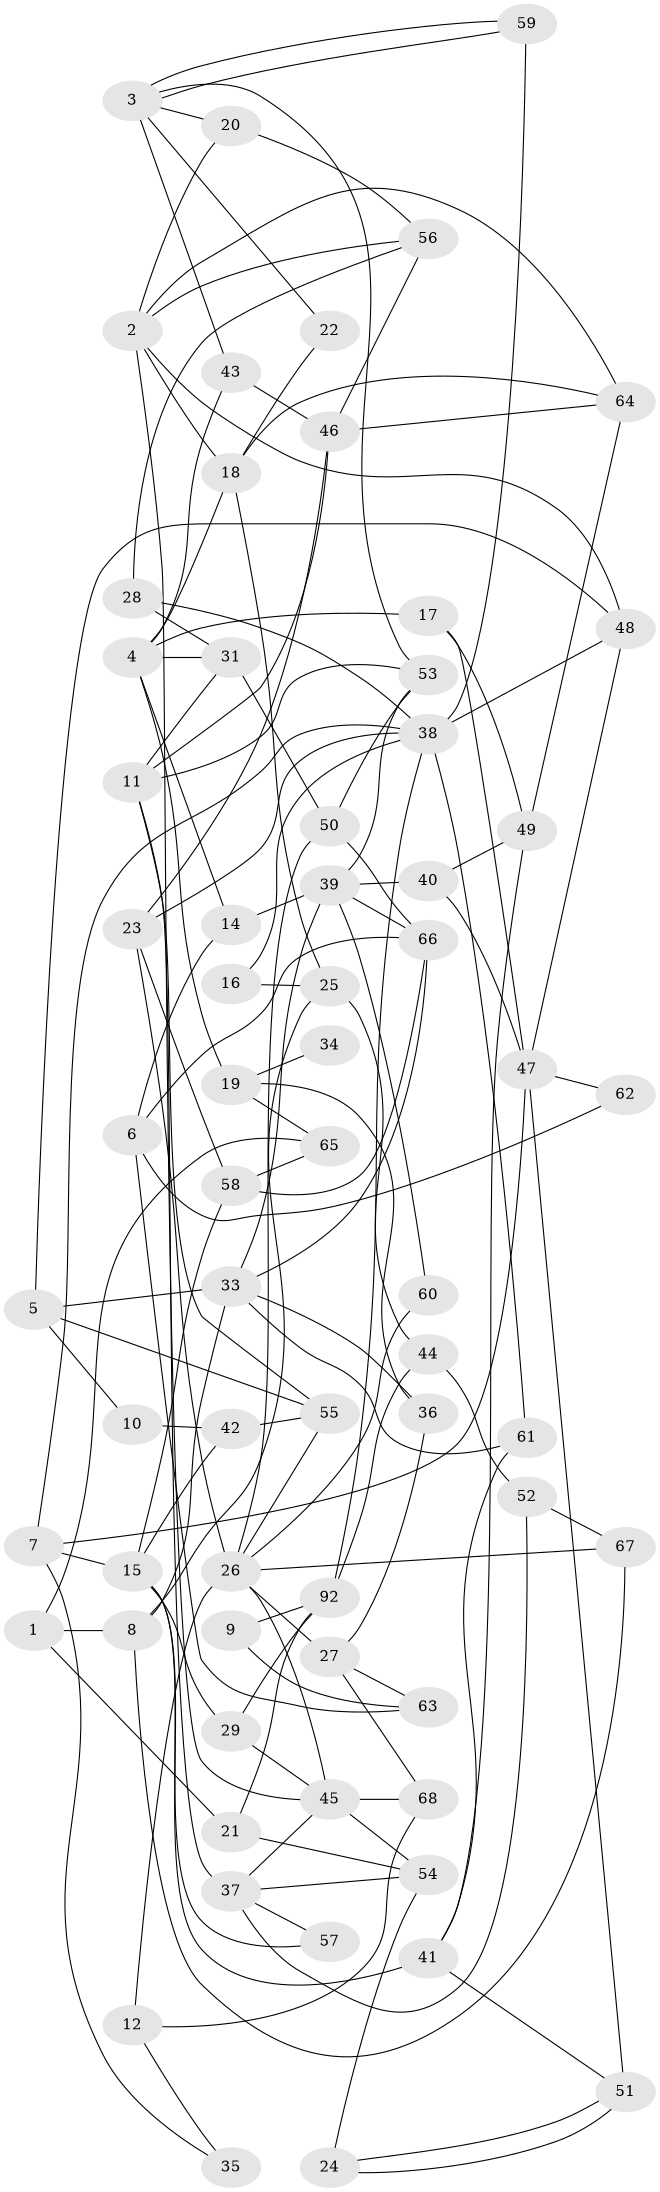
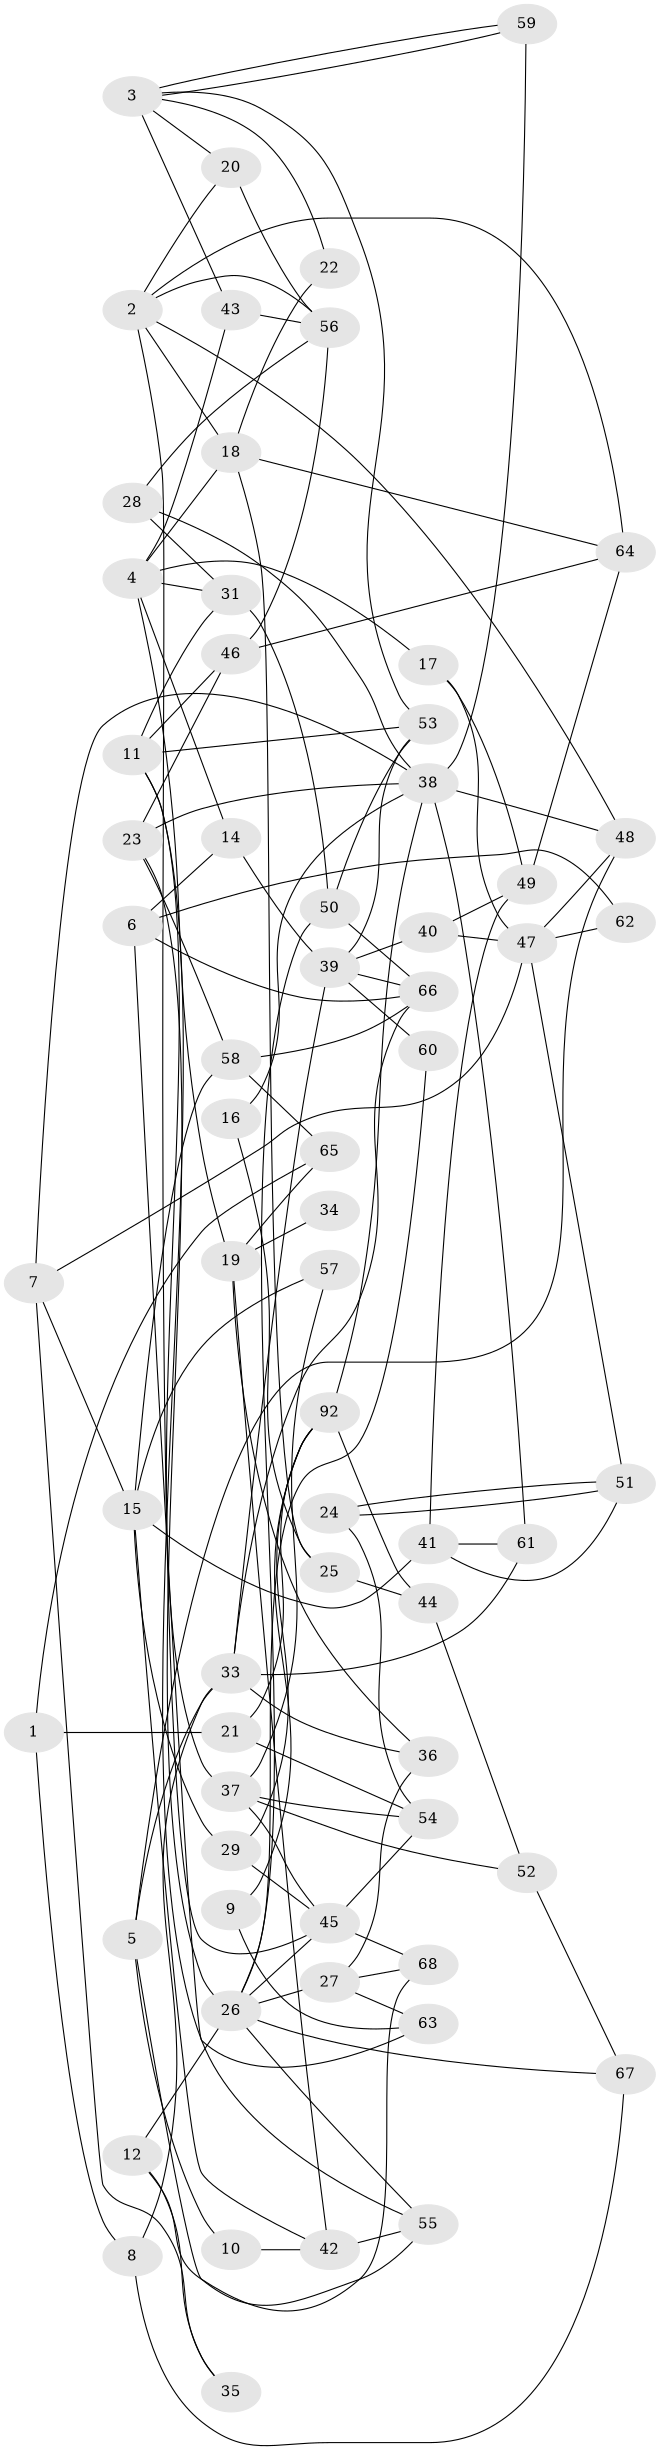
edge "43" -- "46": now "43" -- "56"
edge "25" -- "8": removed
edge "19" -- "42": added
